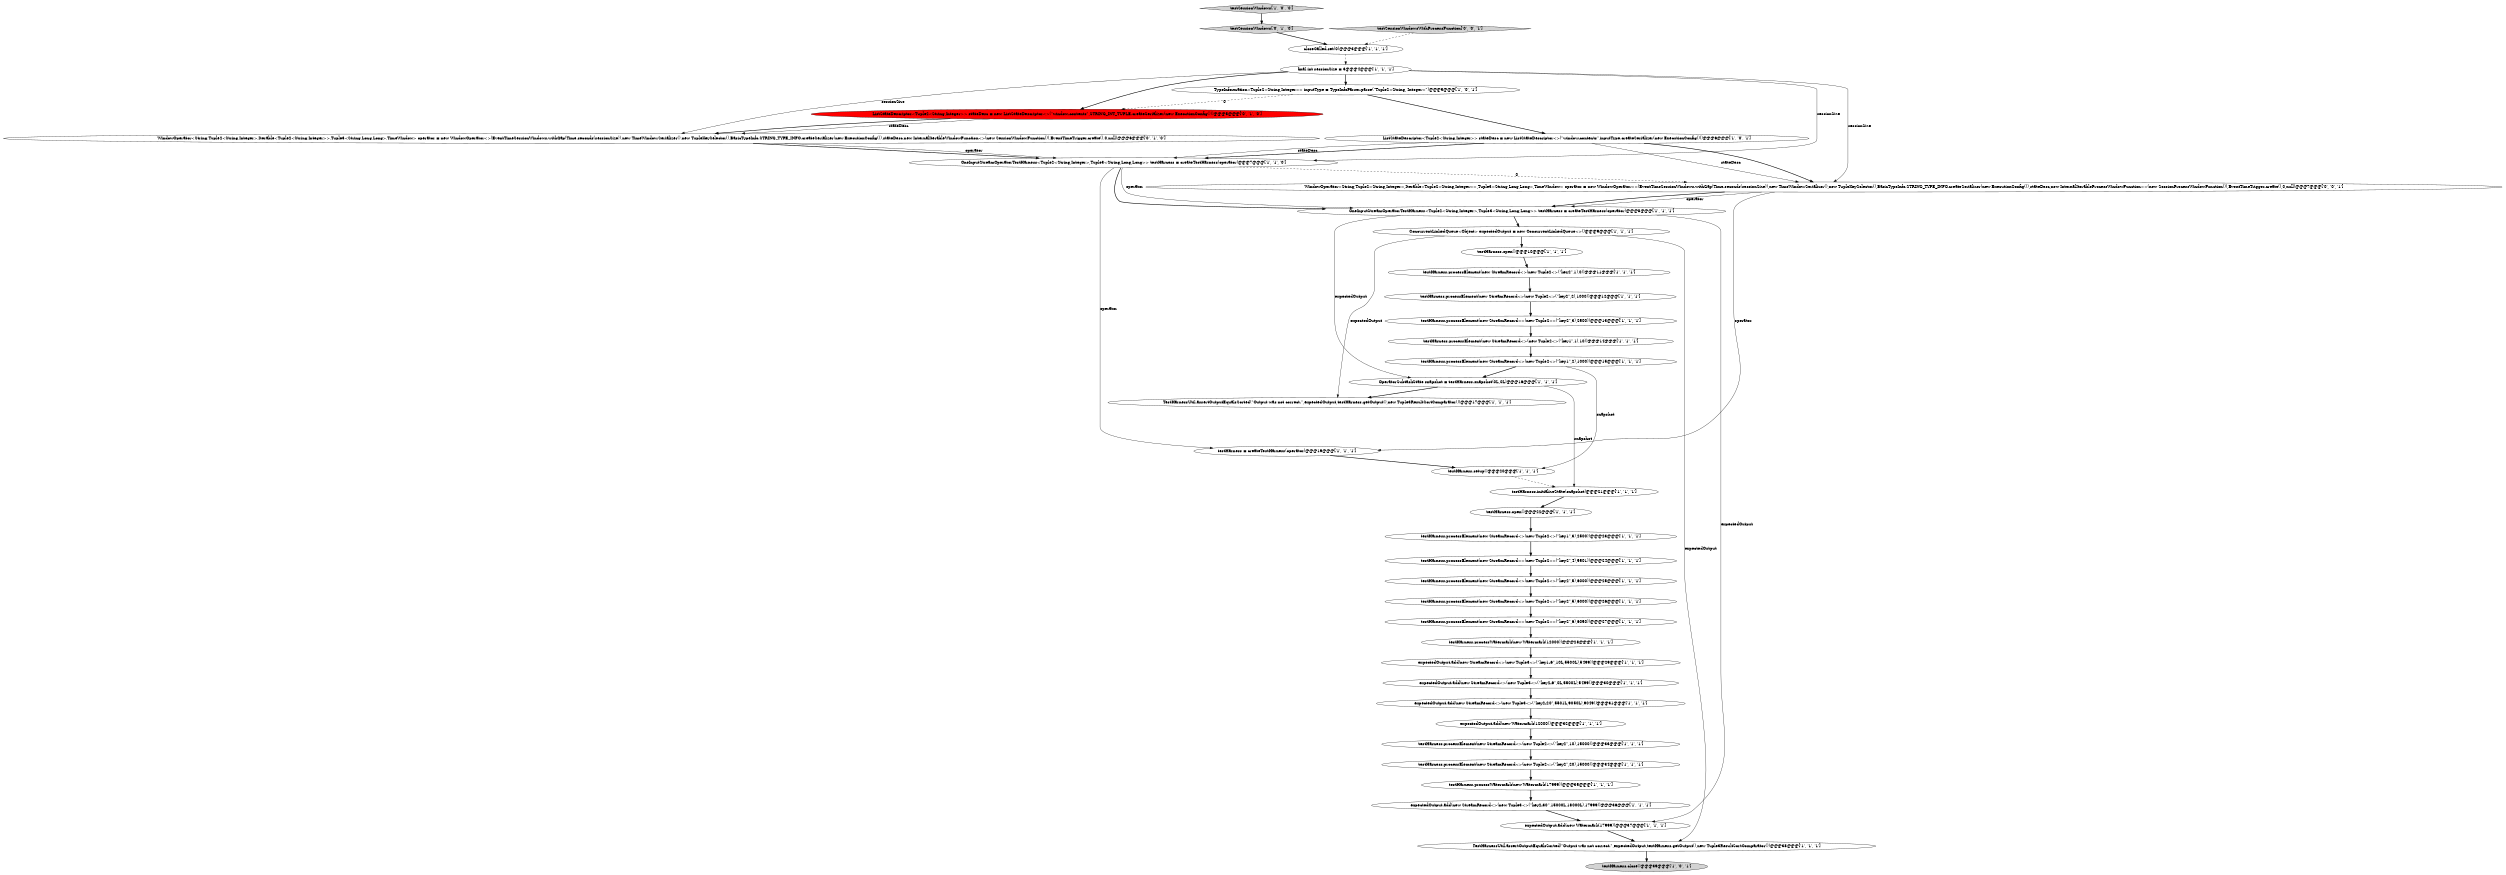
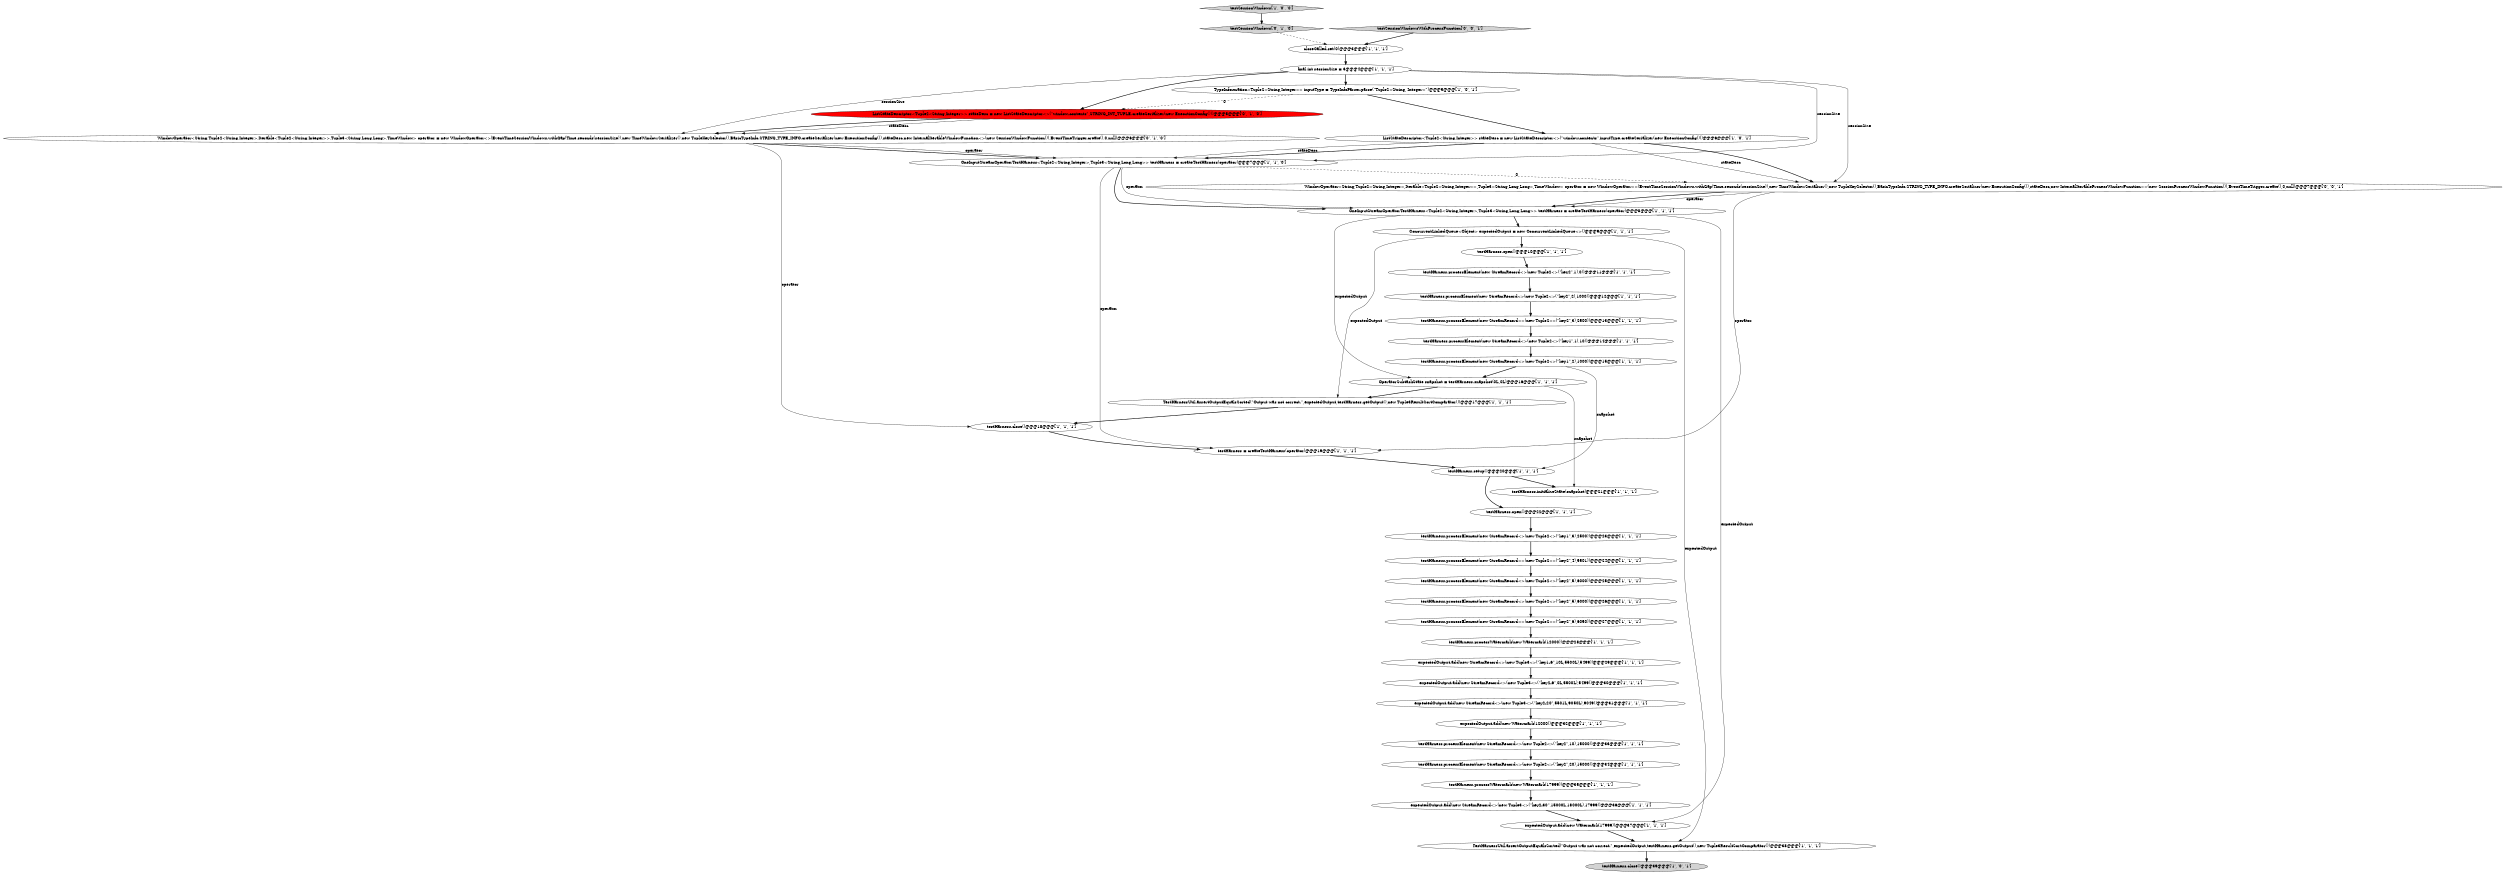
edge "testSessionWindows['0', '1', '0']" -> "closeCalled.set(0)@@@3@@@['1', '1', '1']": style bold -> dashed
edge "testSessionWindowsWithProcessFunction['0', '0', '1']" -> "closeCalled.set(0)@@@3@@@['1', '1', '1']": style dashed -> bold
edge "closeCalled.set(0)@@@3@@@['1', '1', '1']" -> "final int sessionSize = 3@@@4@@@['1', '1', '1']": style dashed -> bold
node "testHarness.close()@@@18@@@['1', '1', '1']": added
edge "testHarness.setup()@@@20@@@['1', '1', '1']" -> "testHarness.initializeState(snapshot)@@@21@@@['1', '1', '1']": style dashed -> bold
edge "testHarness.initializeState(snapshot)@@@21@@@['1', '1', '1']" -> "testHarness.open()@@@22@@@['1', '1', '1']": now "testHarness.setup()@@@20@@@['1', '1', '1']" -> "testHarness.open()@@@22@@@['1', '1', '1']"
